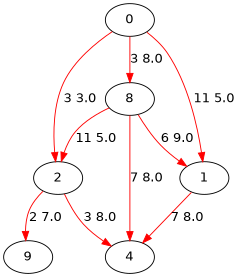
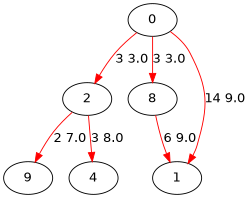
edge "0" -> "8": label "3 8.0" -> "3 3.0"
edge "0" -> "1": label "11 5.0" -> "14 9.0"
edge "8" -> "2": removed, label "11 5.0"
edge "8" -> "4": removed, label "7 8.0"
edge "1" -> "4": removed, label "7 8.0"
